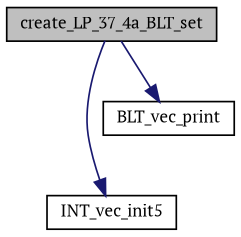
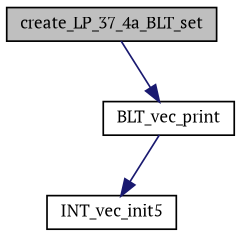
edge "create_LP_37_4a_BLT_set" -> "INT_vec_init5": now "BLT_vec_print" -> "INT_vec_init5"
